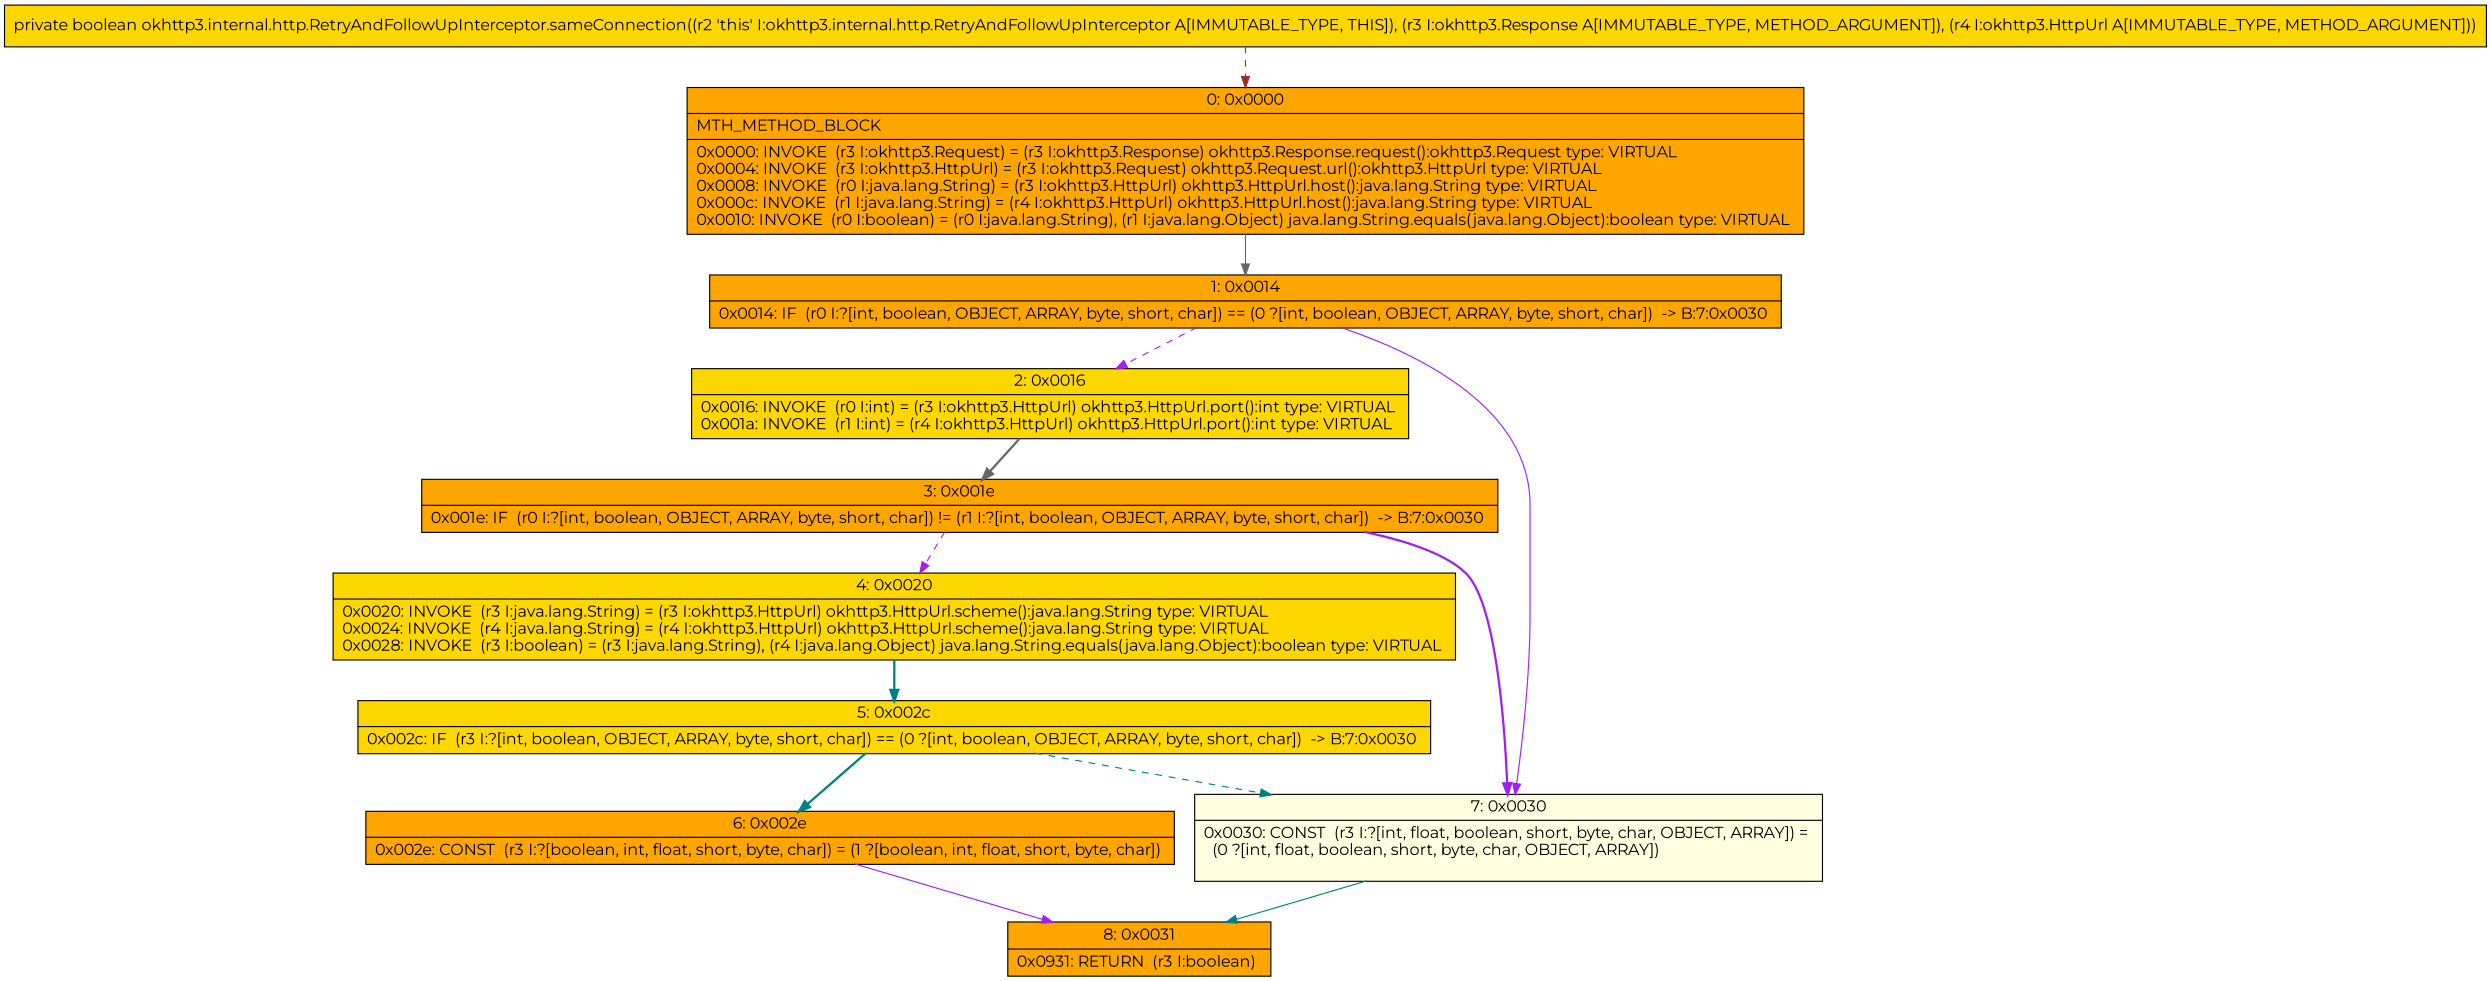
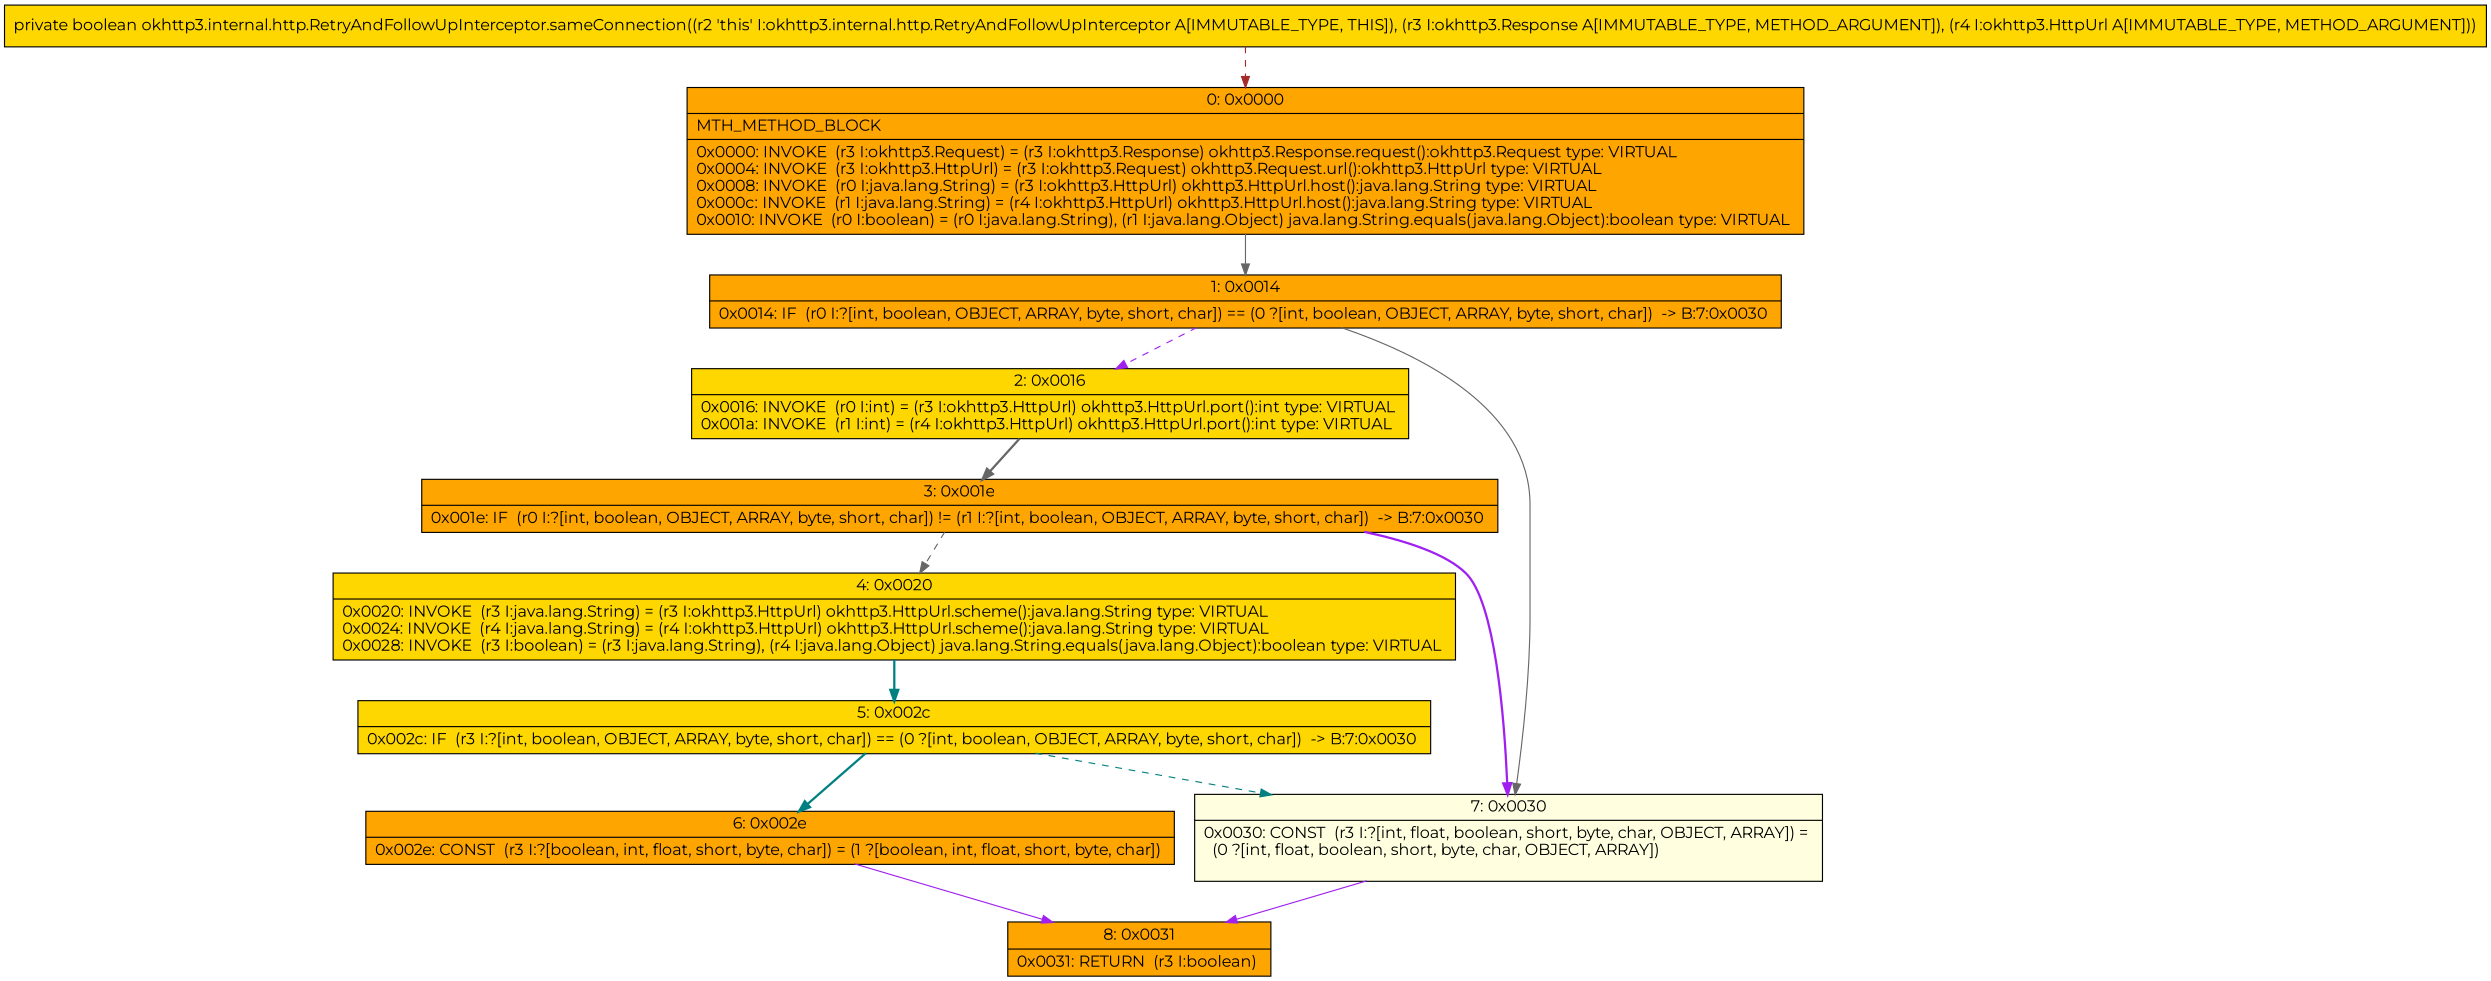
edge "1: 0x0014" -> "7: 0x0030": color purple -> gray40
edge "3: 0x001e" -> "4: 0x0020": color purple -> gray40
edge "7: 0x0030" -> "8: 0x0031": color teal -> purple
node "8: 0x0031": text "0x0931: RETURN  (r3 I:boolean)" -> "0x0031: RETURN  (r3 I:boolean)"
